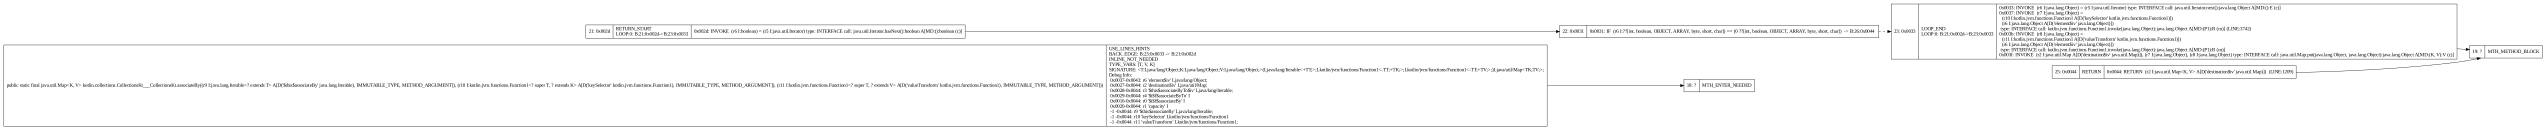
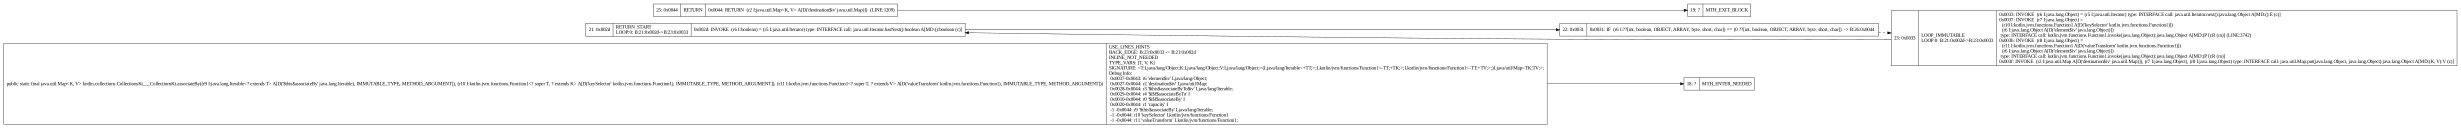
node "23: 0x0033": text "LOOP_END" -> "LOOP_IMMUTABLE"
edge "23: 0x0033" -> "19: ?": now "23: 0x0033" -> "21: 0x002d"
node "19: ?": text "MTH_METHOD_BLOCK" -> "MTH_EXIT_BLOCK"
